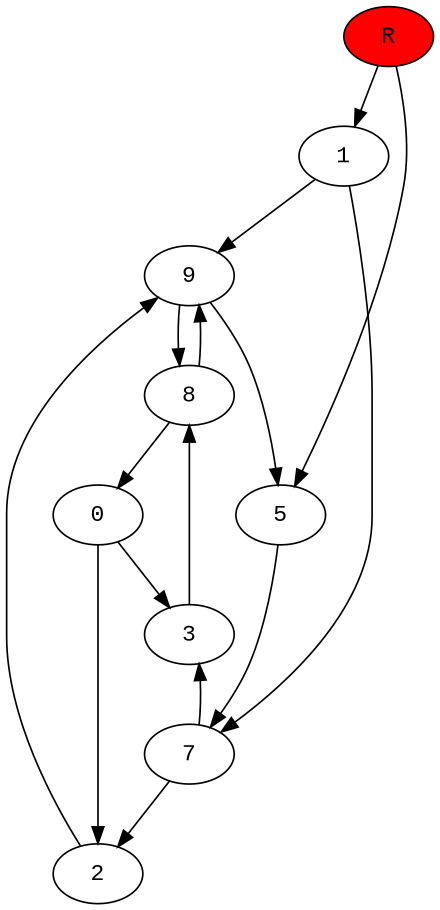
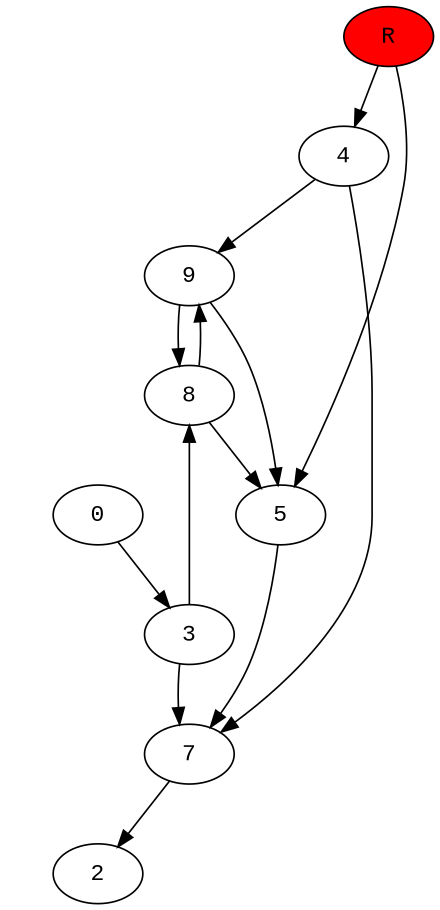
node "1": label "1" -> "4"
edge "8" -> "0": now "8" -> "5"
edge "2" -> "9": removed
edge "0" -> "2": removed
edge "7" -> "3": reversed
